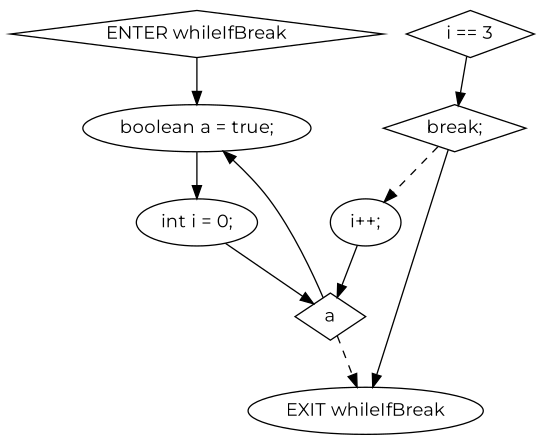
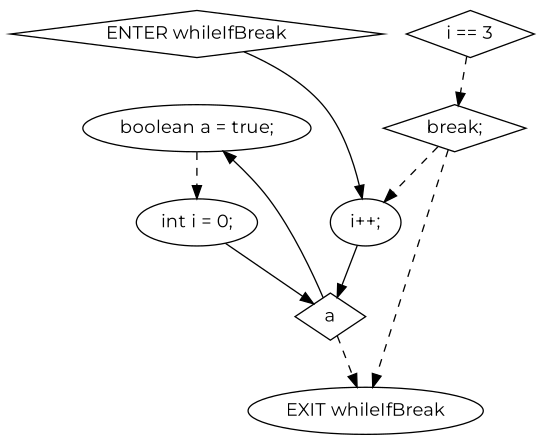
edge "ENTER whileIfBreak" -> "boolean a = true;": now "ENTER whileIfBreak" -> "i++;"
edge "i == 3" -> "break;": style solid -> dashed
edge "boolean a = true;" -> "int i = 0;": style solid -> dashed
edge "break;" -> "EXIT whileIfBreak": style solid -> dashed
